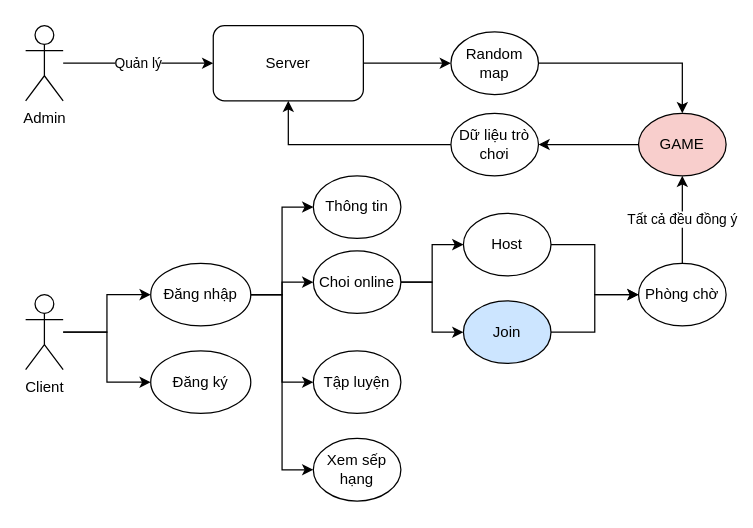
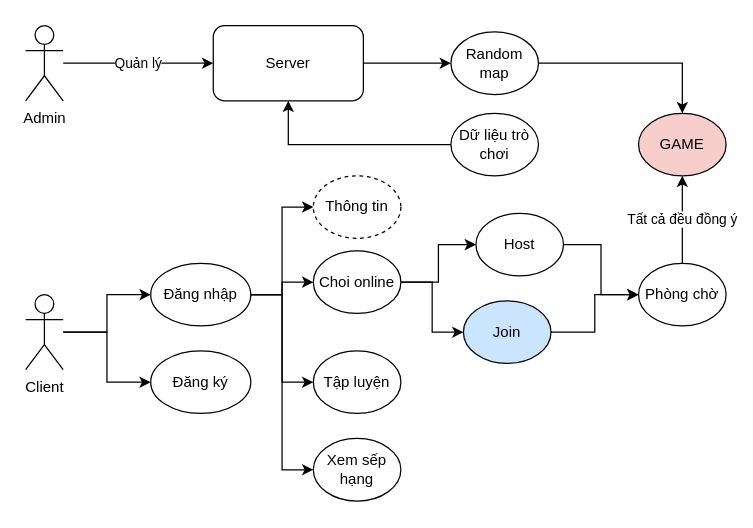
edge "GAME" -> "Dữ liệu trò chơi": removed
node "Thông tin": style solid -> dashed
node "Host": moved (507, 244) -> (519, 244)
